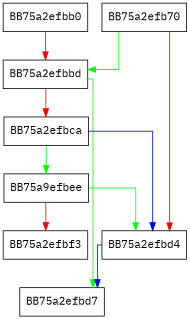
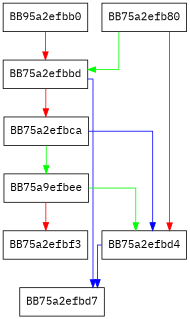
node "BB75a2efbb0": label "BB75a2efbb0" -> "BB95a2efbb0"
node "BB75a2efb70": label "BB75a2efb70" -> "BB75a2efb80"
edge "BB75a2efbbd" -> "BB75a2efbd7": color green -> blue
